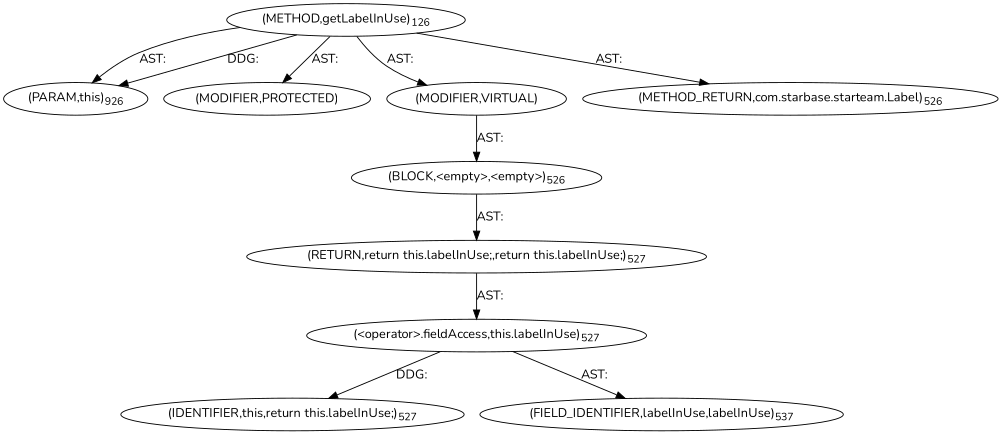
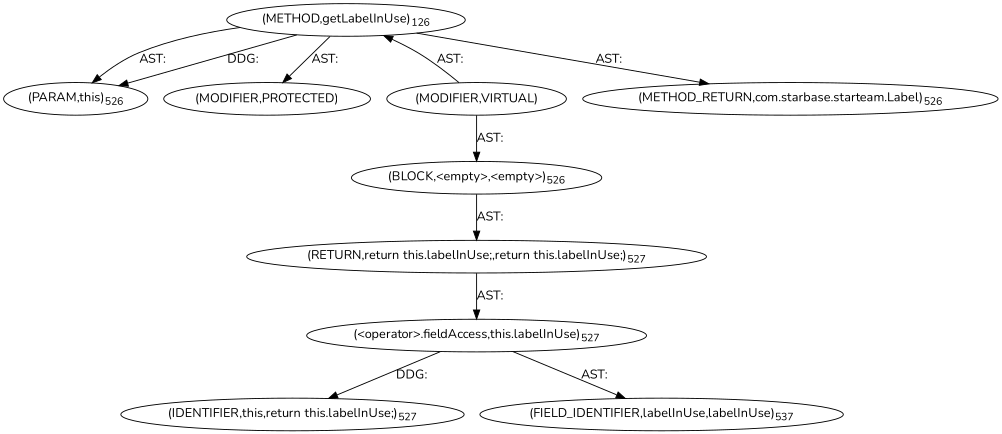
edge "(METHOD,getLabelInUse)" -> "(MODIFIER,VIRTUAL)": reversed
node "(PARAM,this)": text "926" -> "526"
